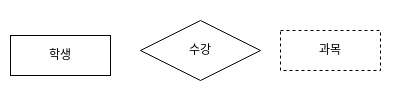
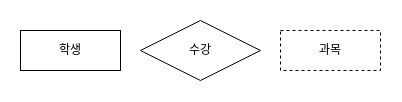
node "학생": moved (61, 56) -> (71, 51)
